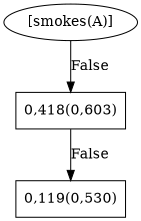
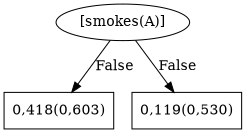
edge "0,418(0,603)" -> "0,119(0,530)": now "[smokes(A)]" -> "0,119(0,530)"
